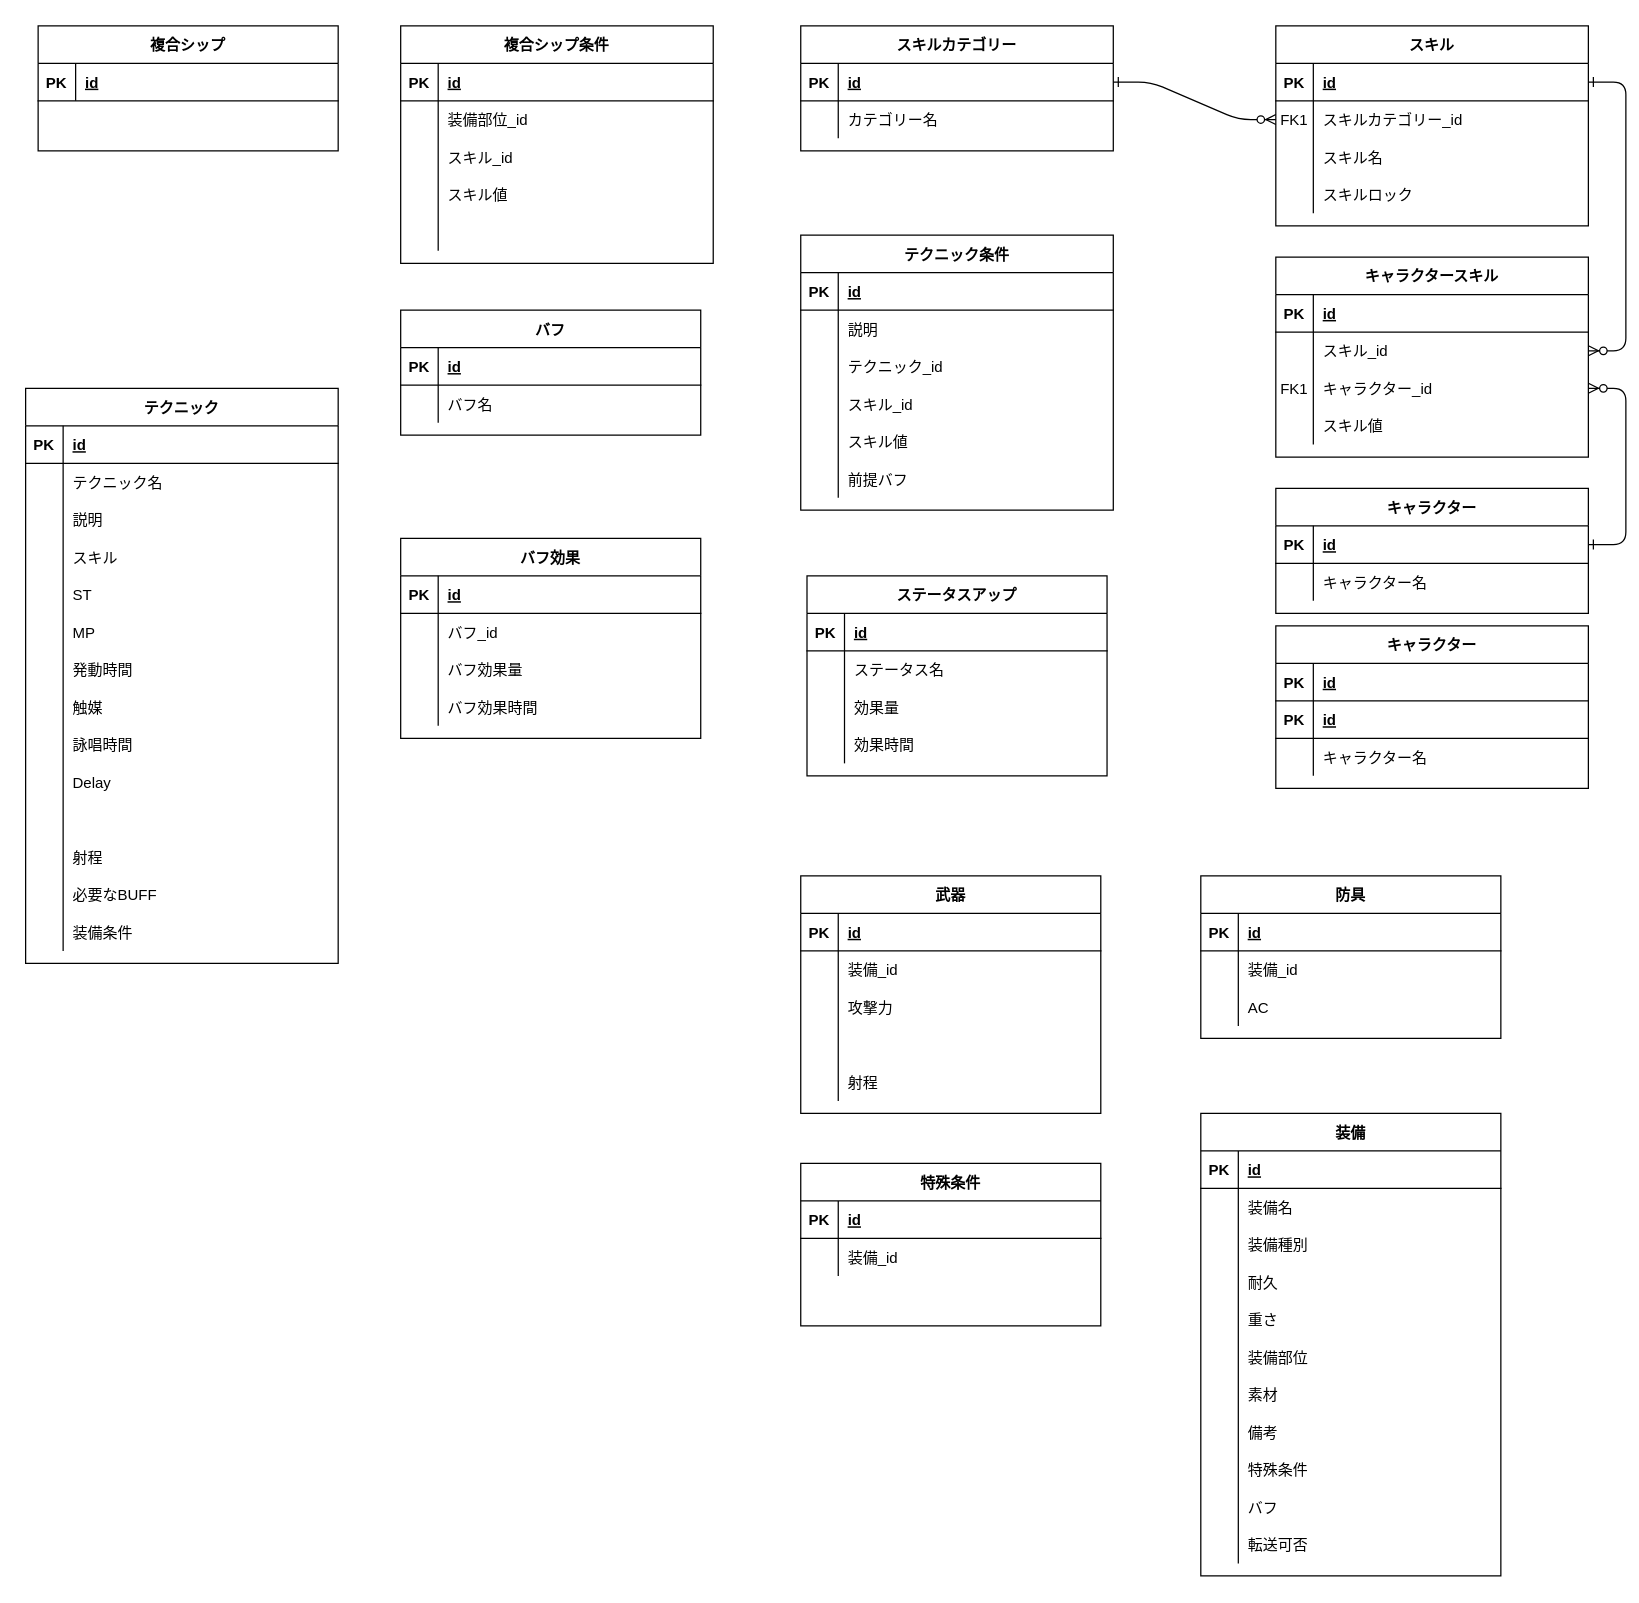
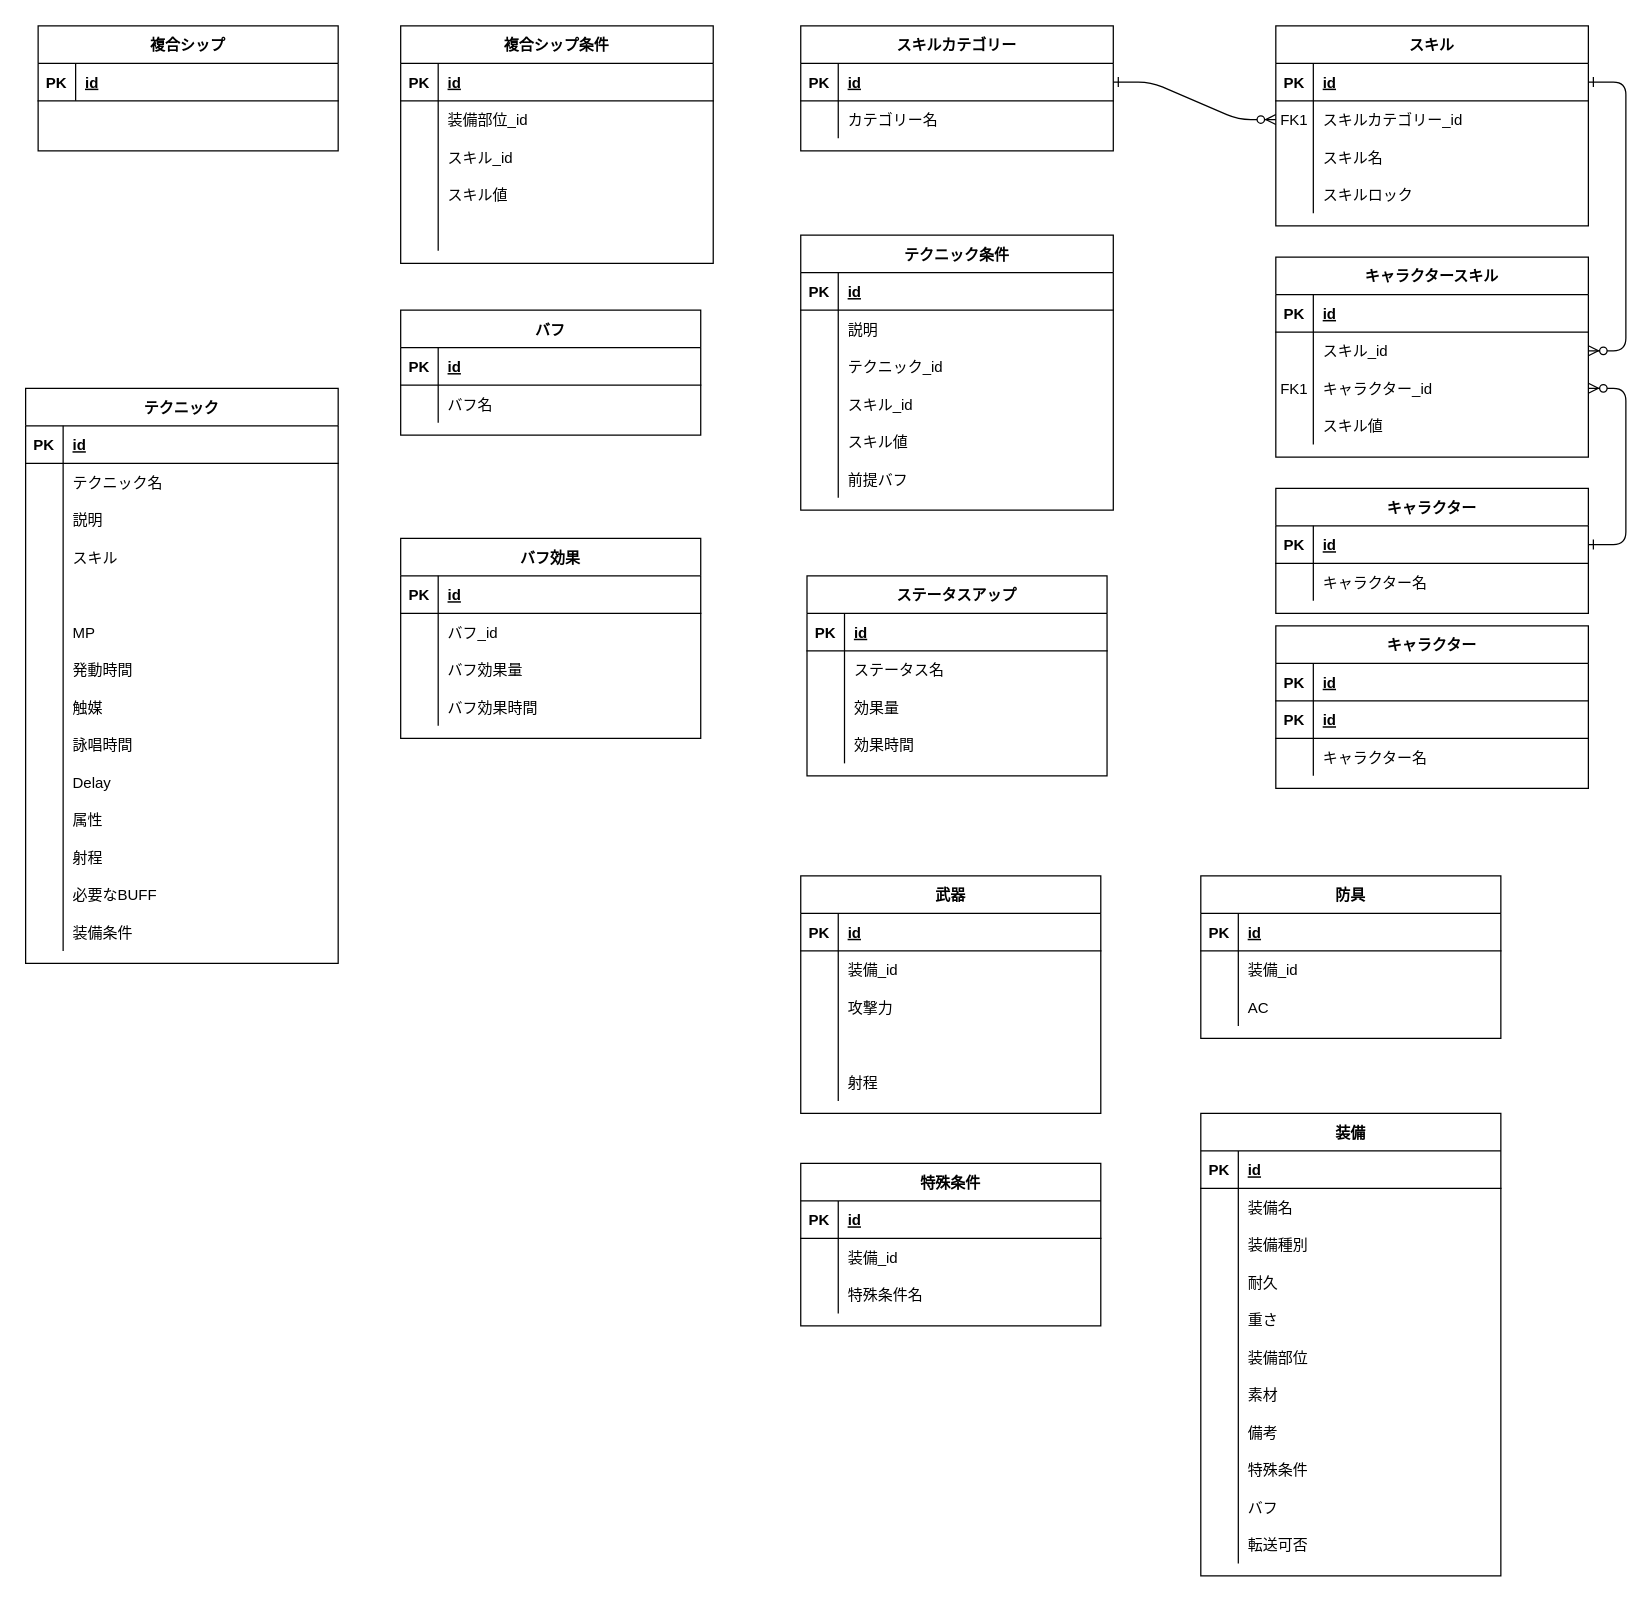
node "ST": removed
node "属性": added
node "特殊条件名": added
